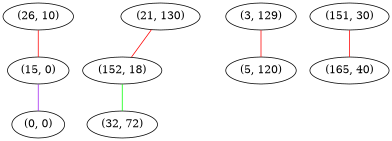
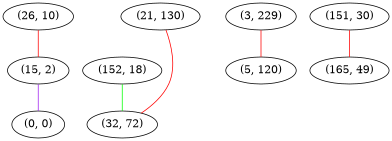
node "(3, 129)": label "(3, 129)" -> "(3, 229)"
edge "(21, 130)" -- "(152, 18)": now "(21, 130)" -- "(32, 72)"
node "(15, 0)": label "(15, 0)" -> "(15, 2)"
node "(165, 40)": label "(165, 40)" -> "(165, 49)"
